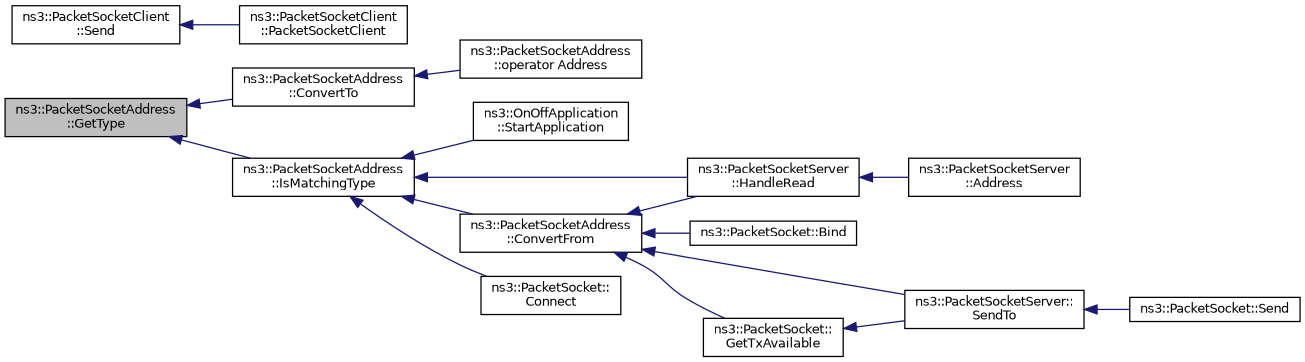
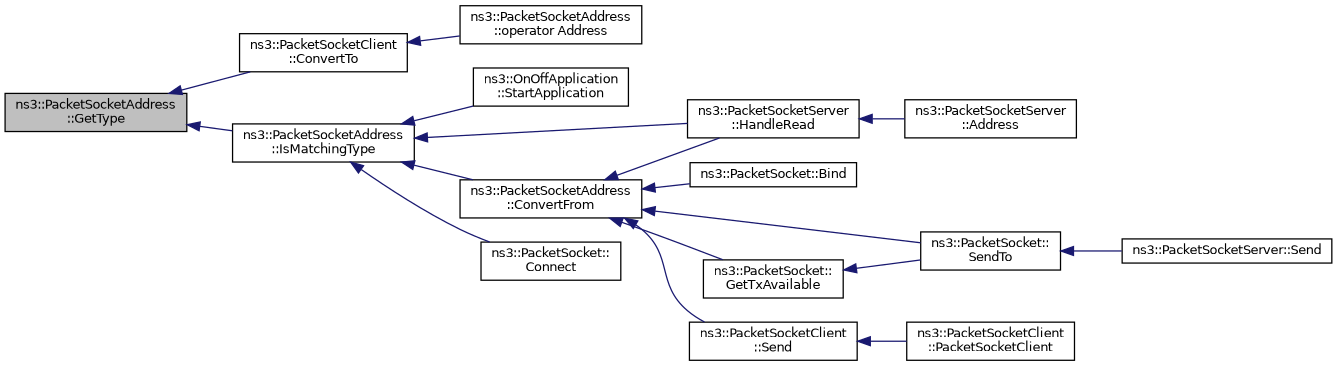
node "ns3::PacketSocketAddress ::ConvertTo": label "ns3::PacketSocketAddress ::ConvertTo" -> "ns3::PacketSocketClient ::ConvertTo"
edge "ns3::PacketSocketClient ::Send" -> "ns3::PacketSocketAddress ::ConvertFrom": added
node "ns3::PacketSocketServer:: SendTo": label "ns3::PacketSocketServer:: SendTo" -> "ns3::PacketSocket:: SendTo"
node "ns3::PacketSocket::Send": label "ns3::PacketSocket::Send" -> "ns3::PacketSocketServer::Send"
